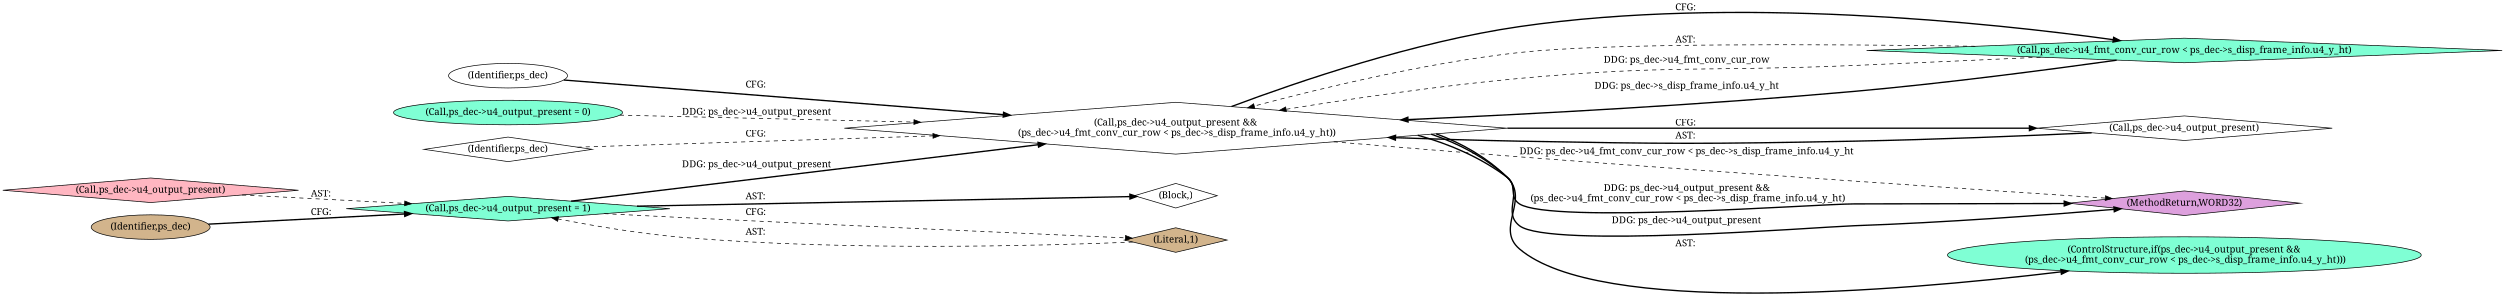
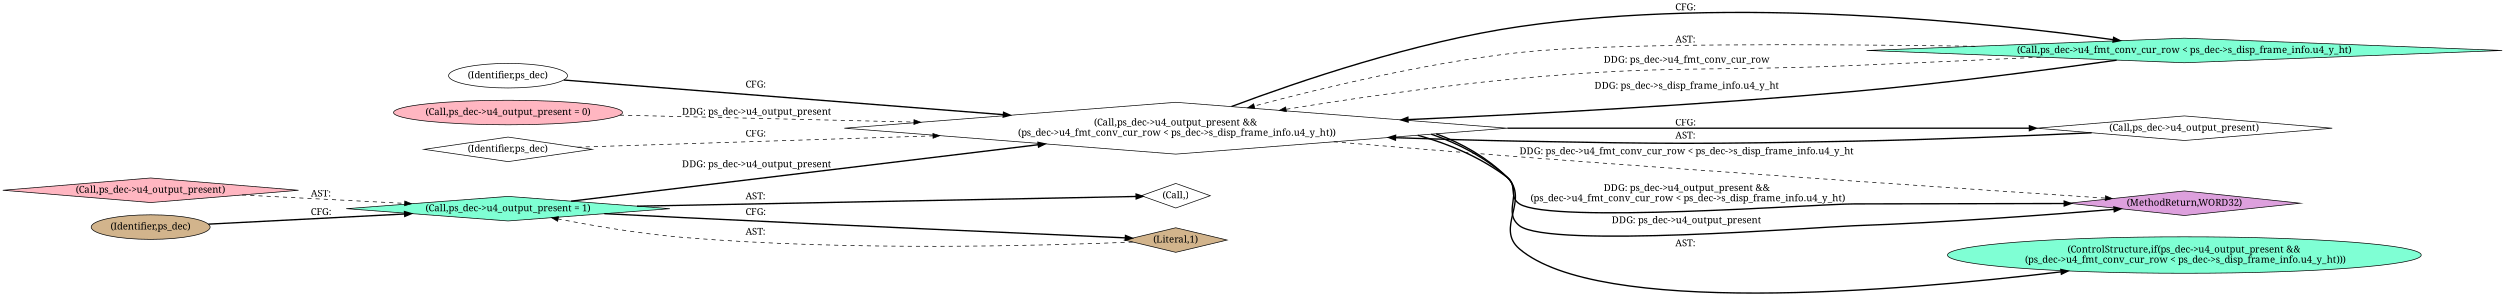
node "(Call,ps_dec->u4_output_present = 0)": fillcolor aquamarine -> lightpink
node "(Block,)": label "(Block,)" -> "(Call,)"
edge "(Call,ps_dec->u4_output_present = 1)" -> "(Literal,1)": style dashed -> bold
